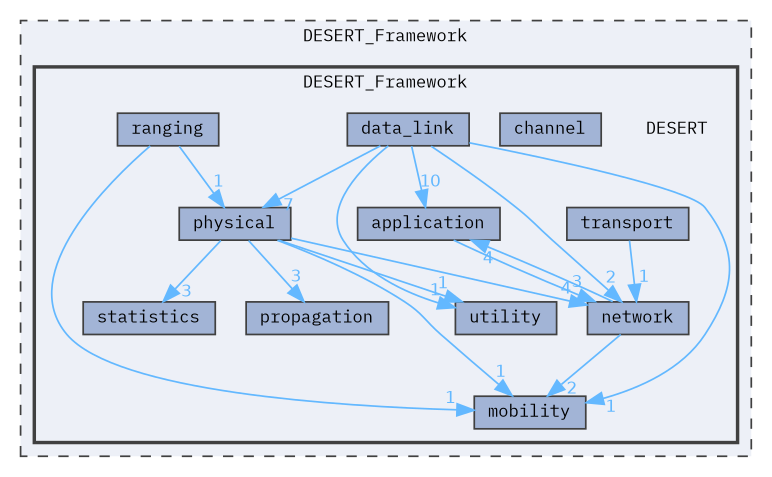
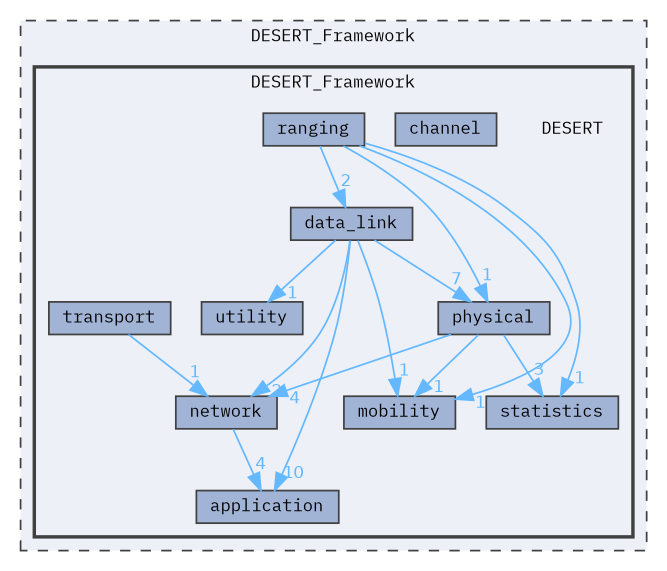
edge "ranging" -> "data_link": added
edge "ranging" -> "statistics": added
edge "physical" -> "utility": removed
edge "application" -> "network": removed
node "propagation": removed
edge "network" -> "mobility": removed
